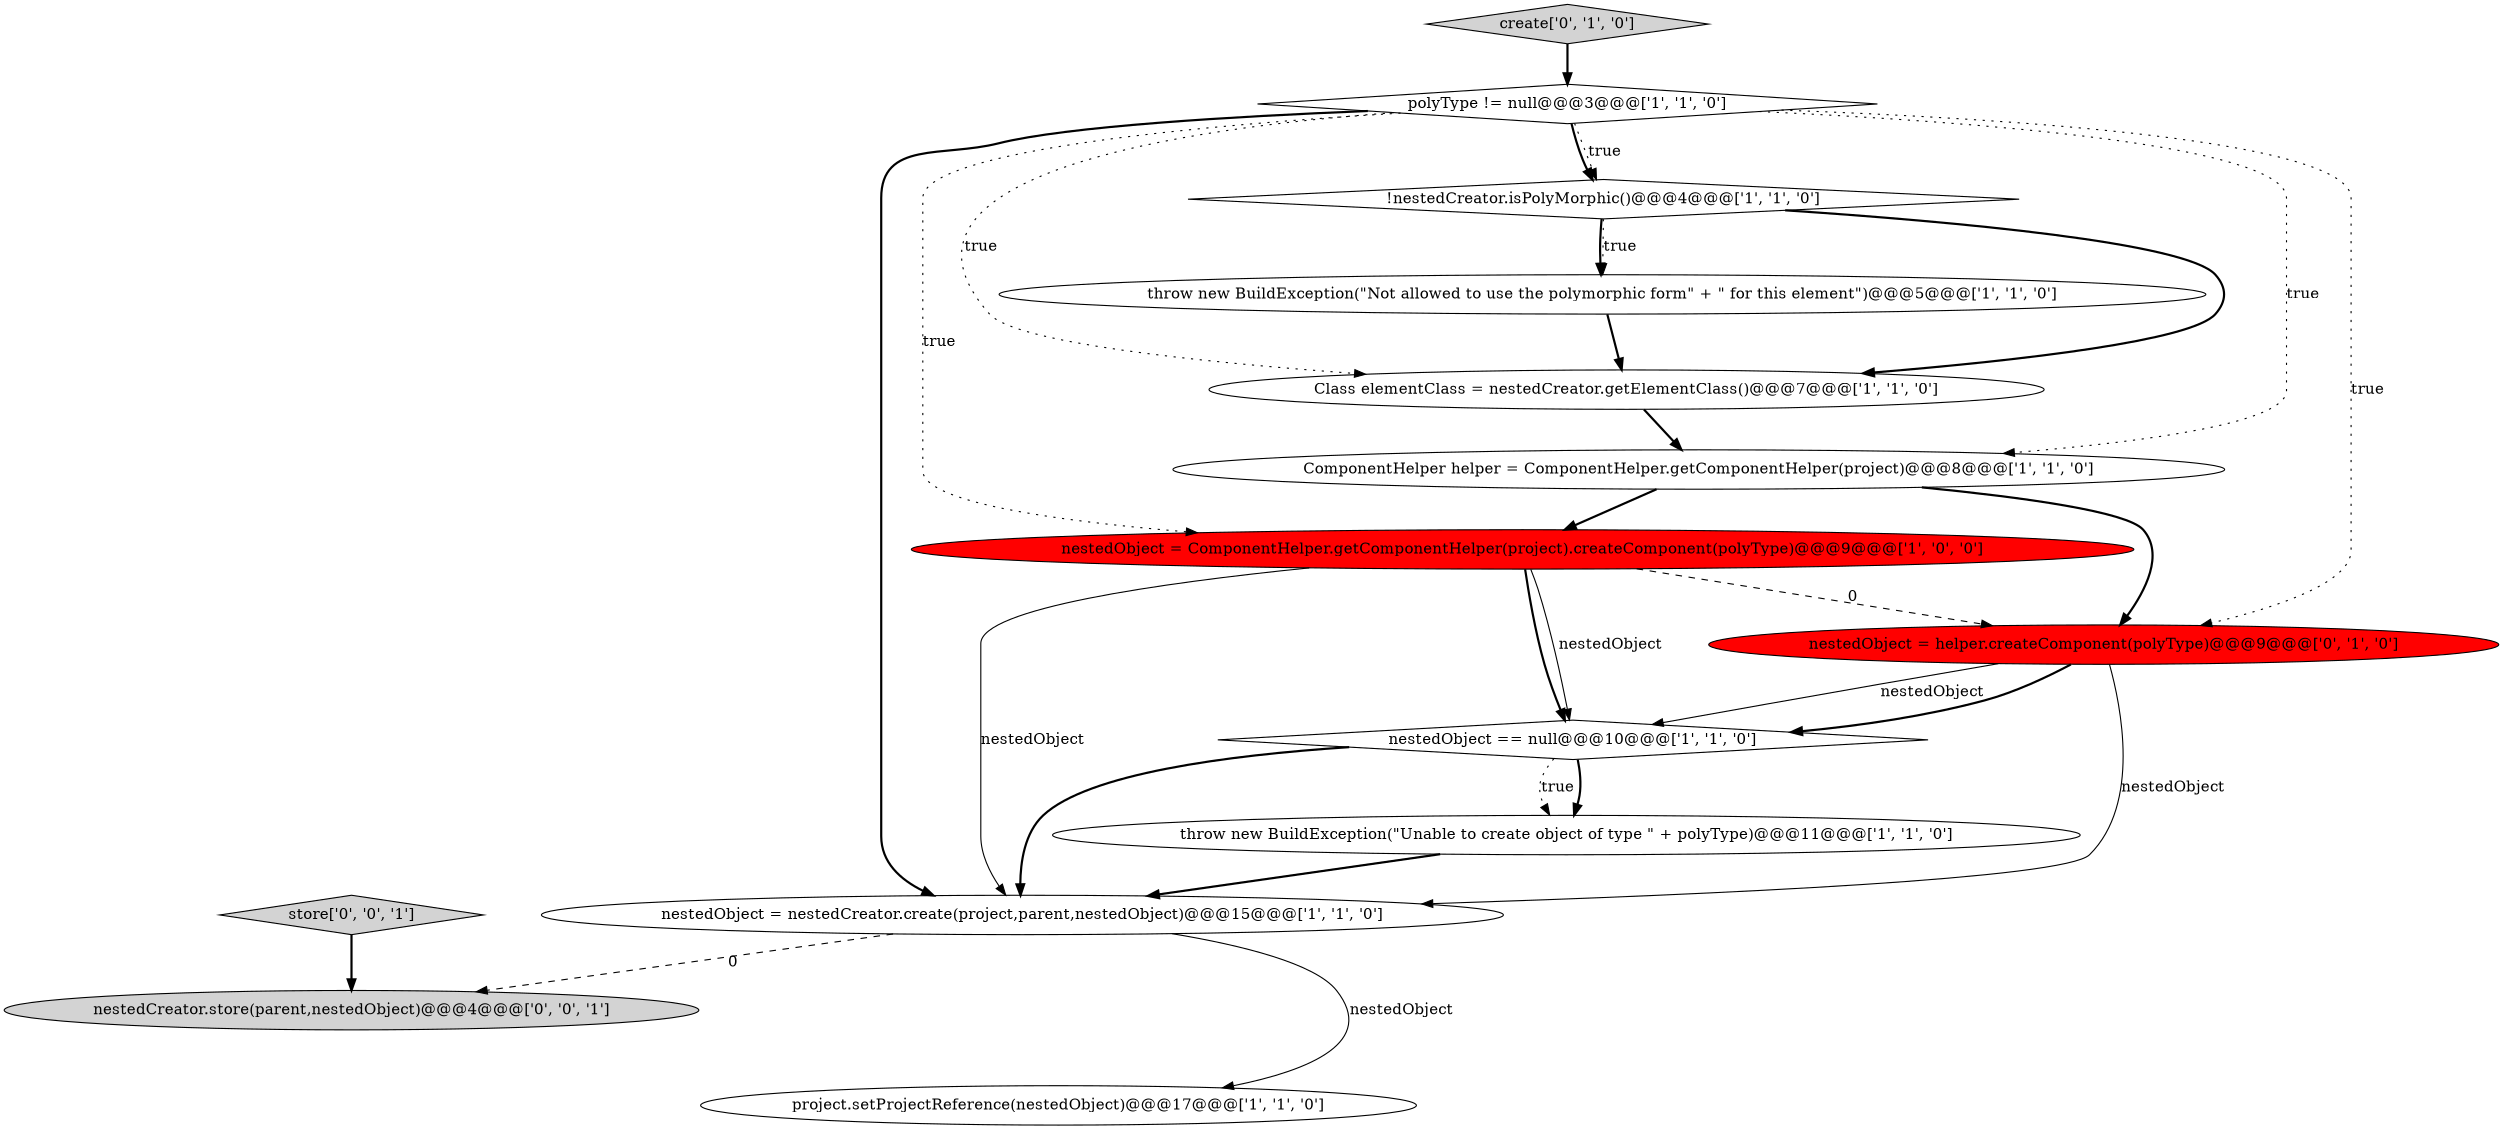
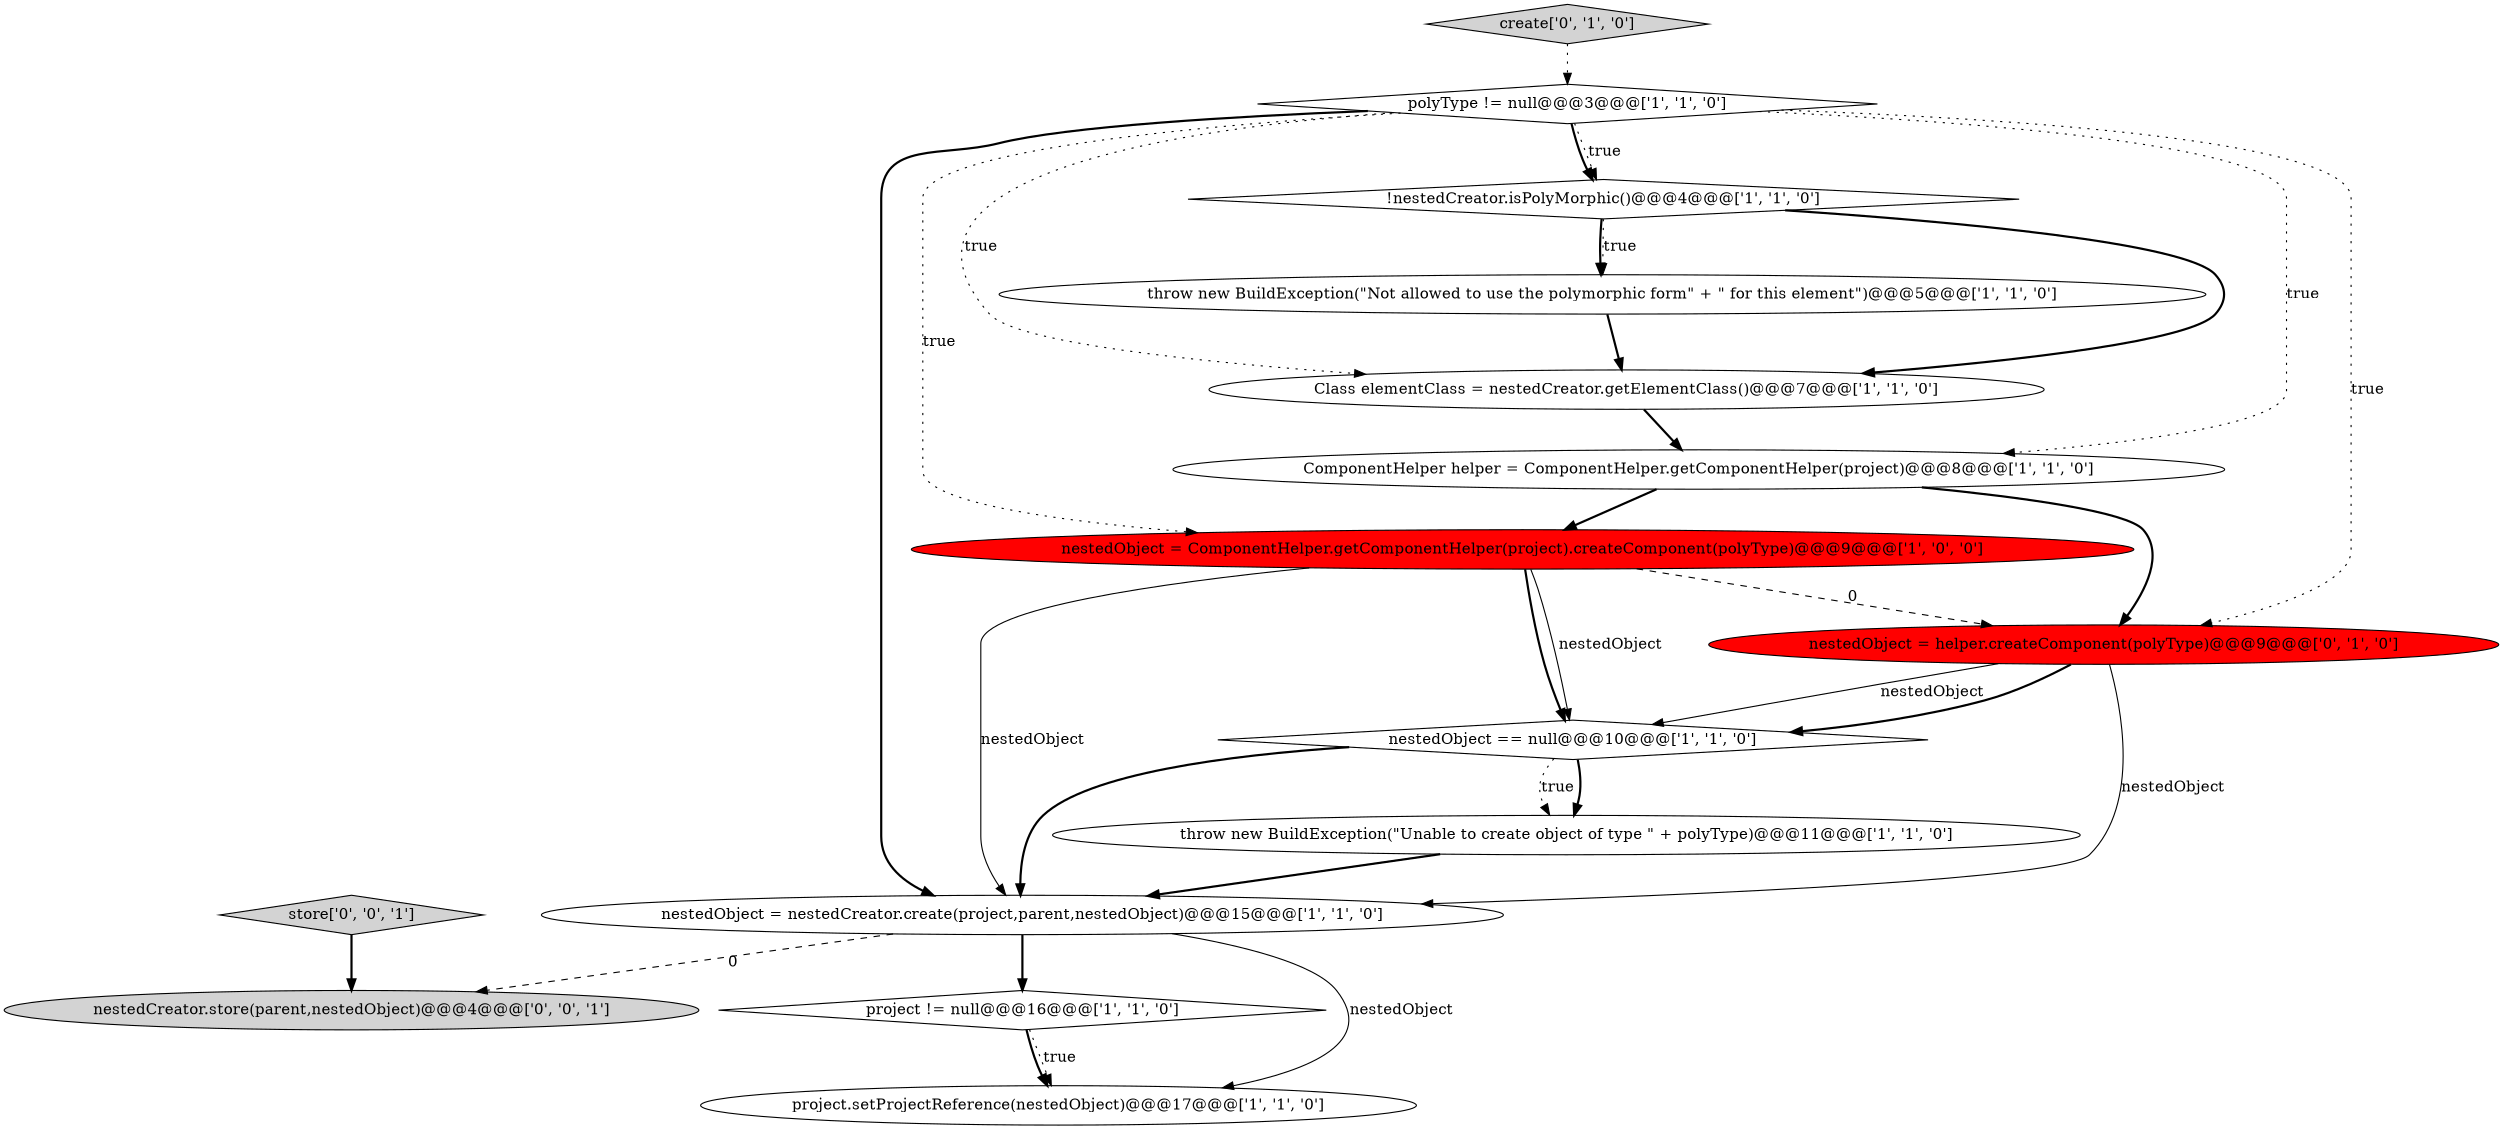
edge "create['0', '1', '0']" -> "polyType != null@@@3@@@['1', '1', '0']": style bold -> dotted
node "project != null@@@16@@@['1', '1', '0']": added
